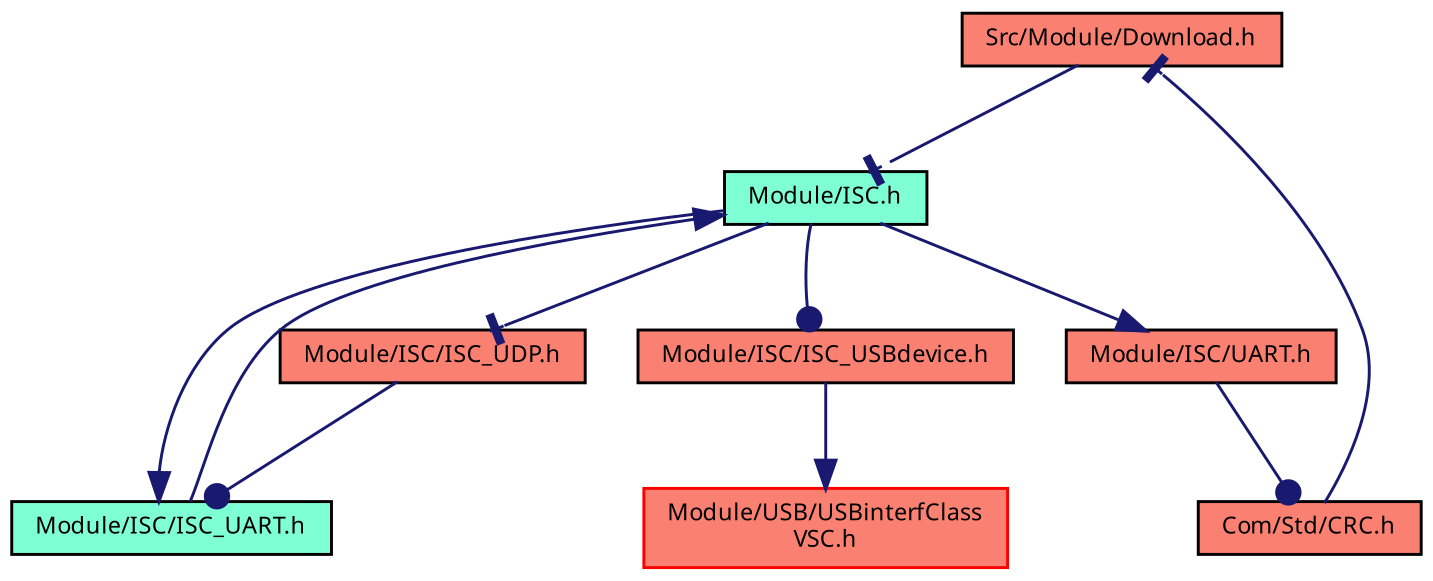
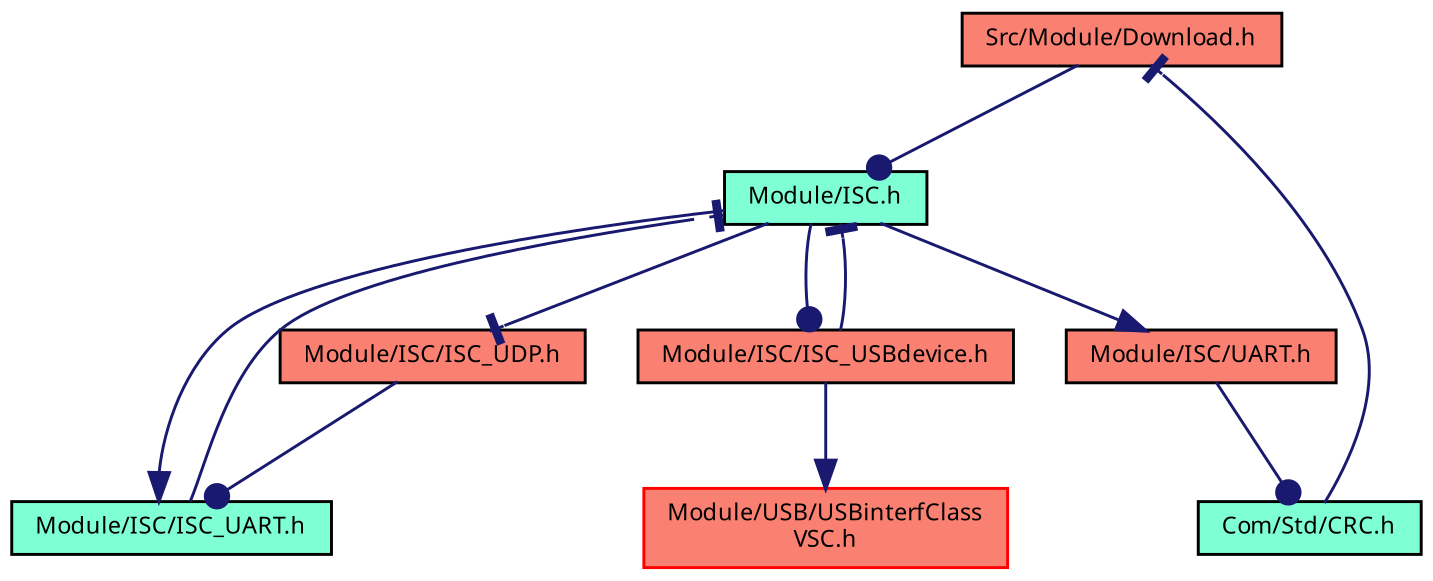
edge "Src/Module/Download.h" -> "Module/ISC.h": arrowhead tee -> dot
edge "Module/ISC/ISC_USBdevice.h" -> "Module/ISC.h": added
edge "Module/ISC/ISC_UART.h" -> "Module/ISC.h": arrowhead normal -> tee
node "Com/Std/CRC.h": fillcolor salmon -> aquamarine
